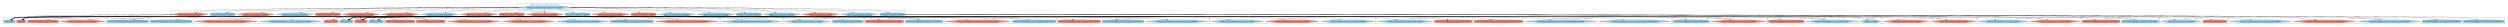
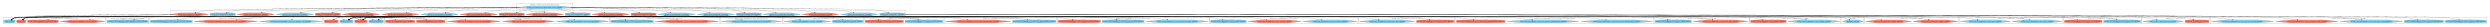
node "MooseX::AttributeHelpers::Trait::Counter::BEGIN@3": shape hexagon -> cylinder
node "MooseX::AttributeHelpers::Trait::Bool::BEGIN@3": fillcolor salmon -> skyblue
